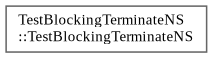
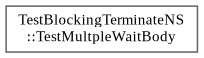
node "TestBlockingTerminateNS ::TestBlockingTerminateNS": label "TestBlockingTerminateNS ::TestBlockingTerminateNS" -> "TestBlockingTerminateNS ::TestMultpleWaitBody"
